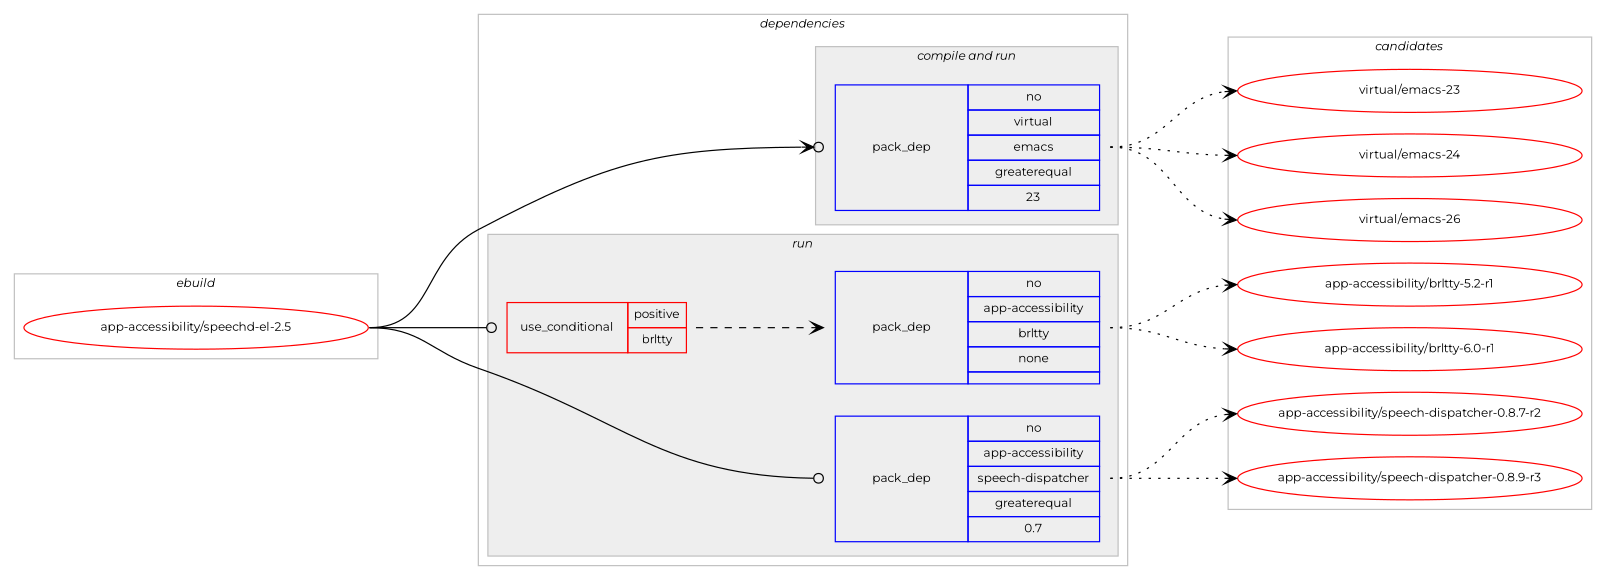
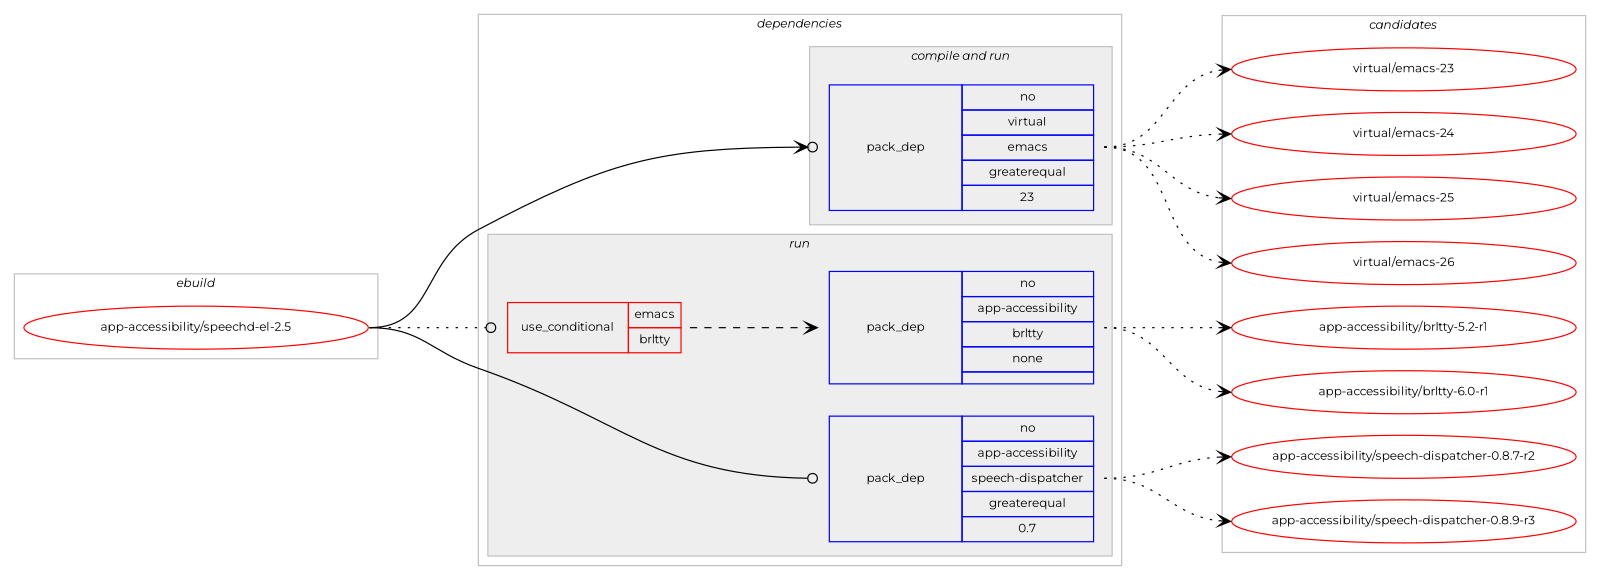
node "virtual/emacs-25": added
node "use_conditional": text "positive" -> "emacs"
edge "app-accessibility/speechd-el-2.5" -> "use_conditional": style solid -> dotted
